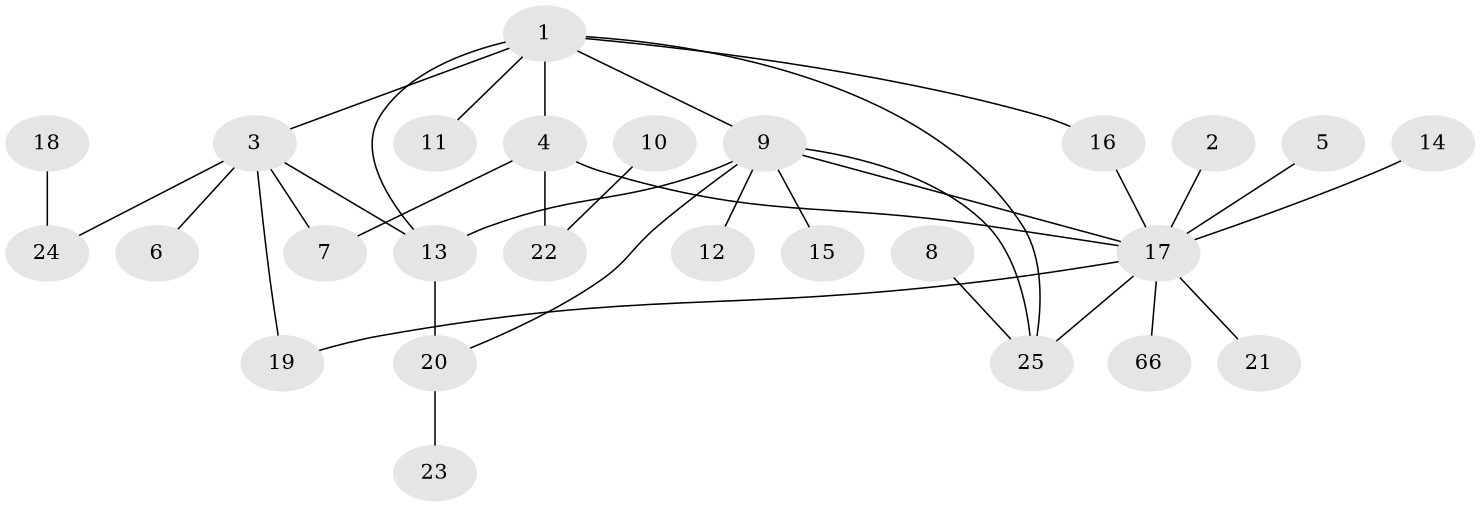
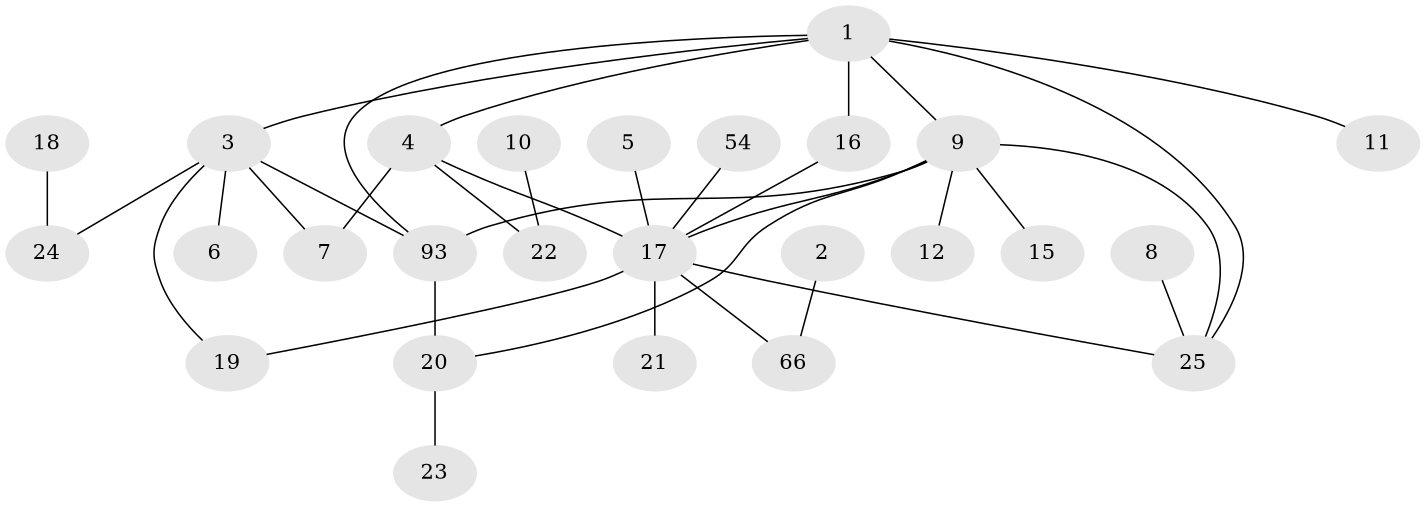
node "14": label "14" -> "54"
edge "2" -- "17": now "2" -- "66"
node "13": label "13" -> "93"
